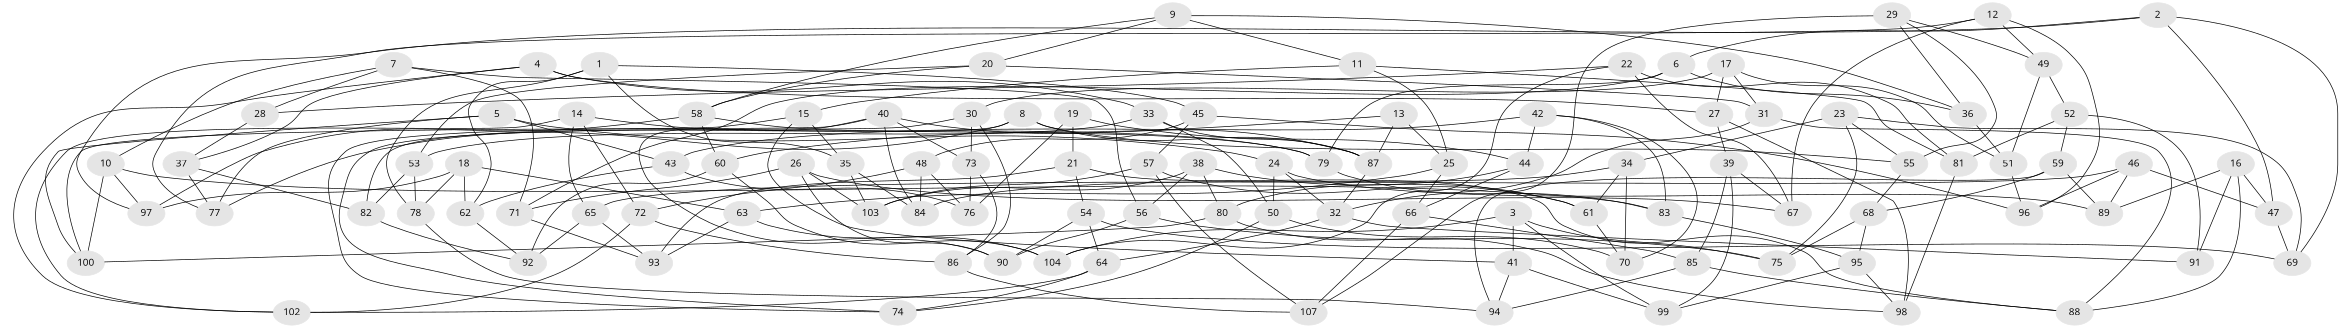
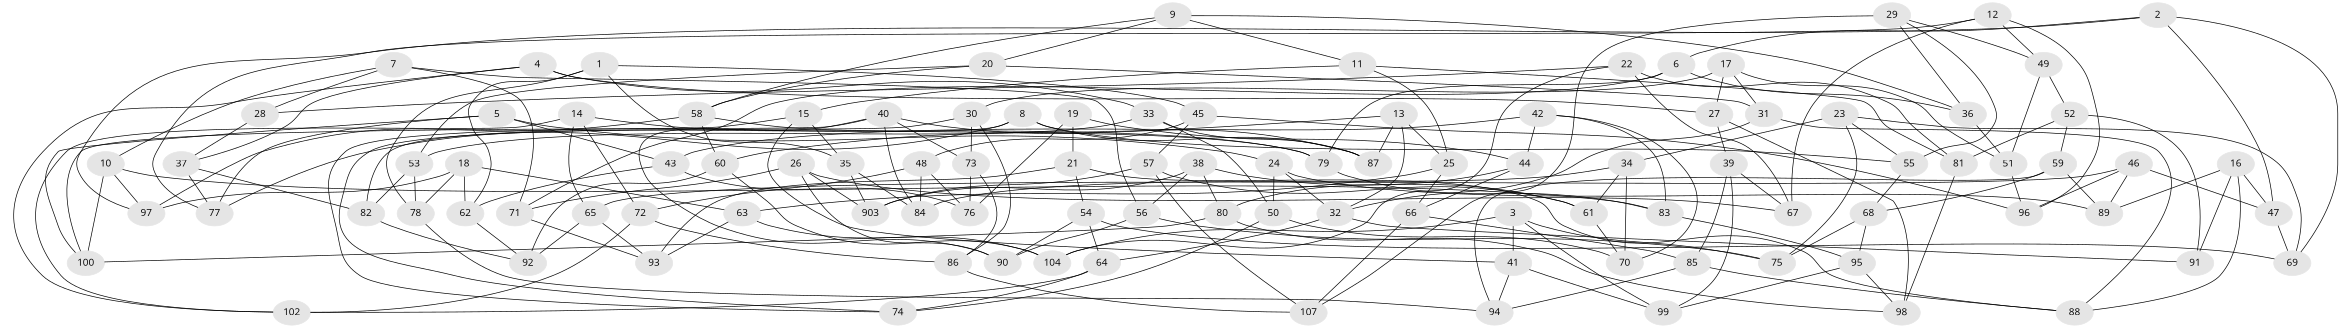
edge "87" -- "32": now "13" -- "32"
node "103": label "103" -> "903"
